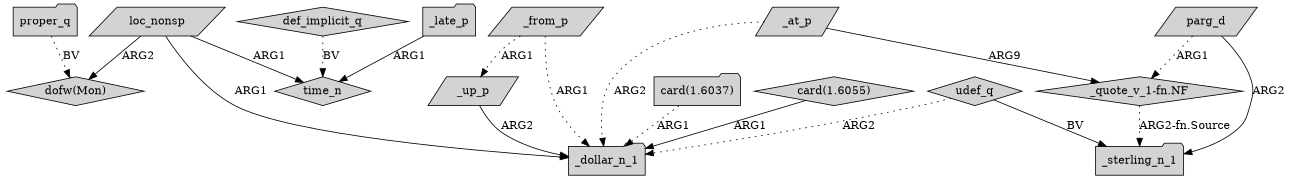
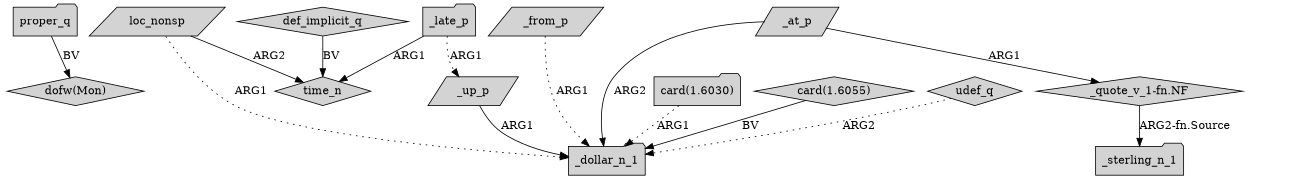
node "parg_d": removed
edge "_at_p" -> "_dollar_n_1": style dotted -> solid
edge "_from_p" -> "_up_p": now "_late_p" -> "_up_p"
edge "def_implicit_q" -> "time_n": style dotted -> solid
edge "proper_q" -> "dofw(Mon)": style dotted -> solid
edge "loc_nonsp" -> "dofw(Mon)": removed, label "ARG2"
edge "loc_nonsp" -> "time_n": label "ARG1" -> "ARG2"
edge "_at_p" -> "_quote_v_1-fn.NF": label "ARG9" -> "ARG1"
node "card(1.6037)": label "card(1.6037)" -> "card(1.6030)"
edge "udef_q" -> "_sterling_n_1": removed, label "BV"
edge "_quote_v_1-fn.NF" -> "_sterling_n_1": style dotted -> solid
edge "_up_p" -> "_dollar_n_1": label "ARG2" -> "ARG1"
edge "card(1.6055)" -> "_dollar_n_1": label "ARG1" -> "BV"
edge "loc_nonsp" -> "_dollar_n_1": style solid -> dotted
